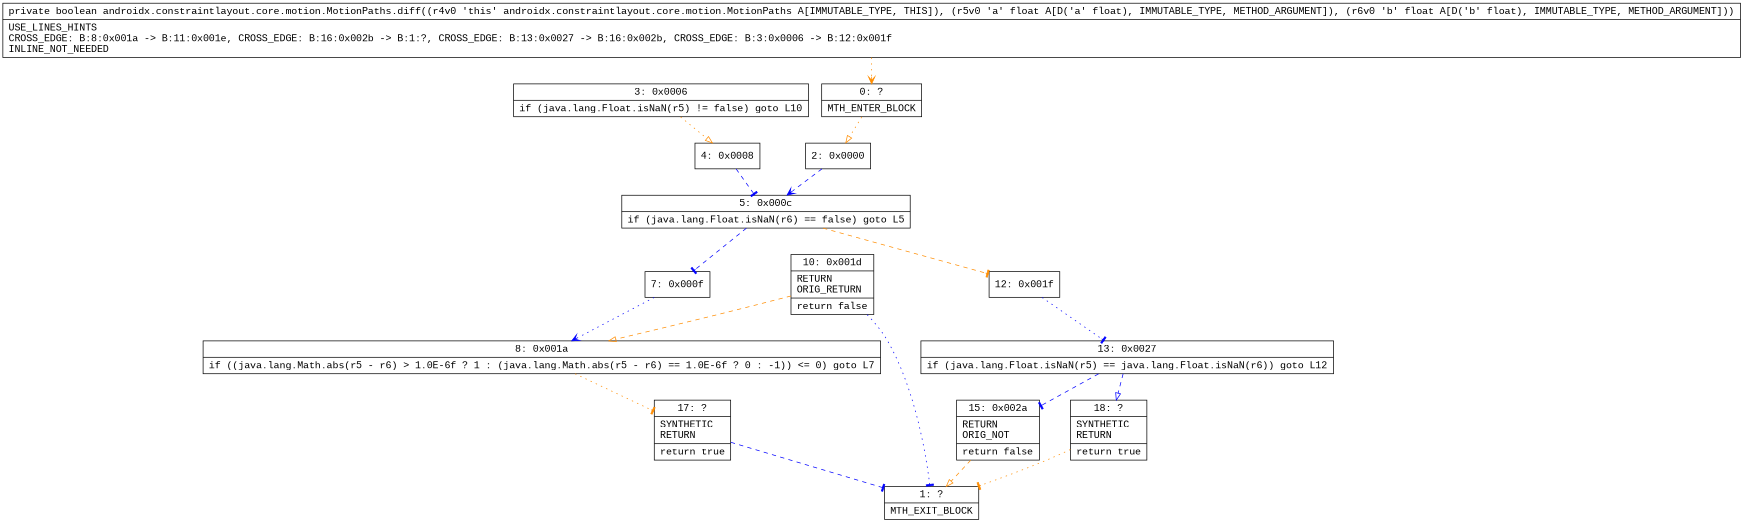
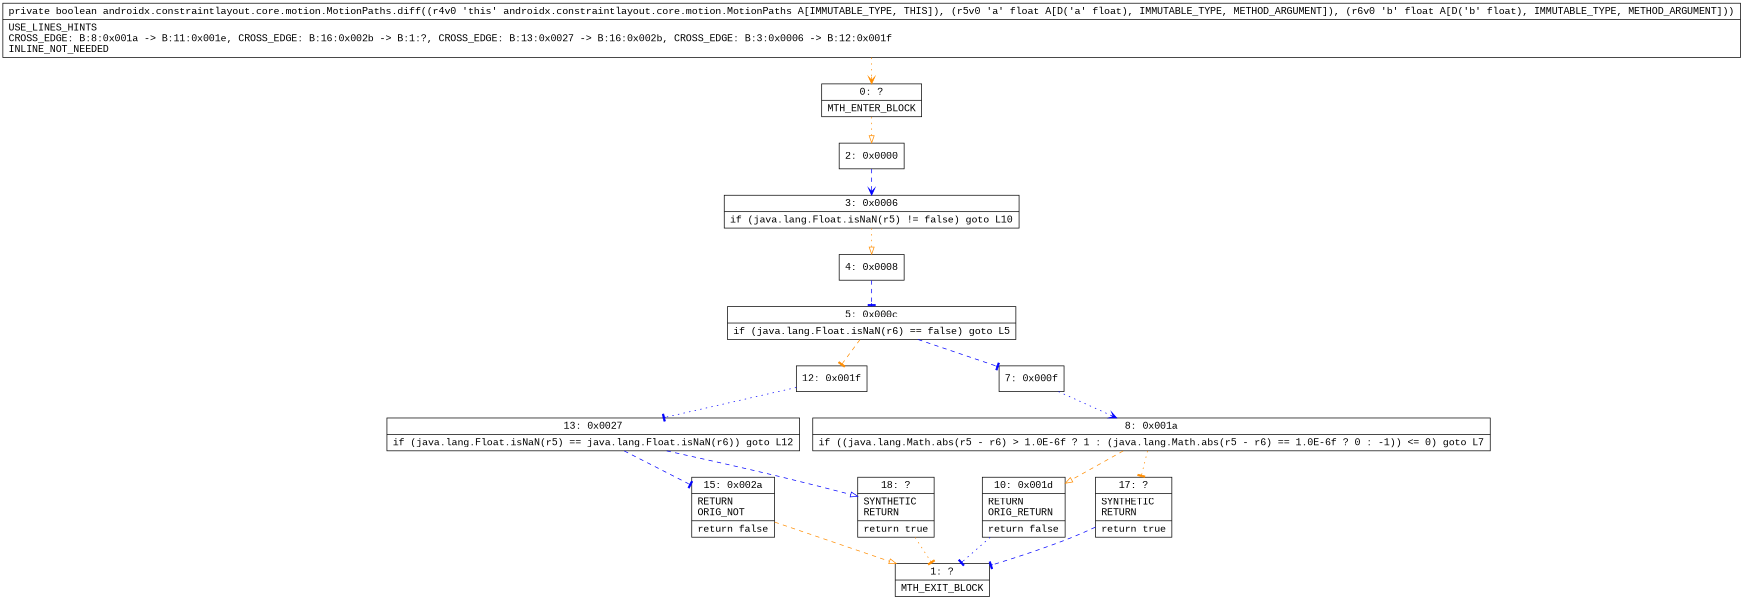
edge "2: 0x0000" -> "5: 0x000c": now "2: 0x0000" -> "3: 0x0006"
edge "10: 0x001d" -> "8: 0x001a": reversed
